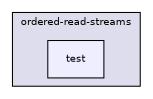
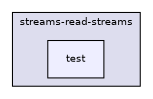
cluster "ordered-read-streams": label "ordered-read-streams" -> "streams-read-streams"
